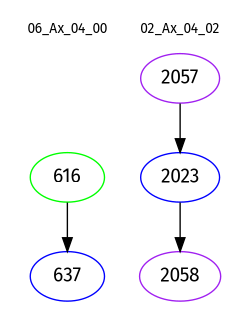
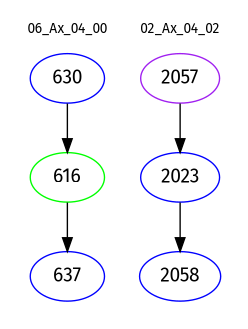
node "630": added
node "2058": color purple -> blue
